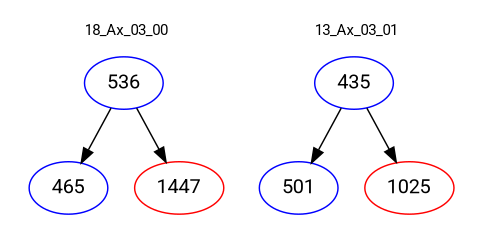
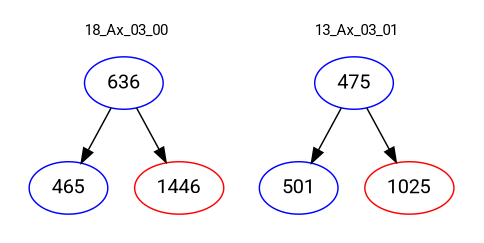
node "536": label "536" -> "636"
node "435": label "435" -> "475"
node "1447": label "1447" -> "1446"
